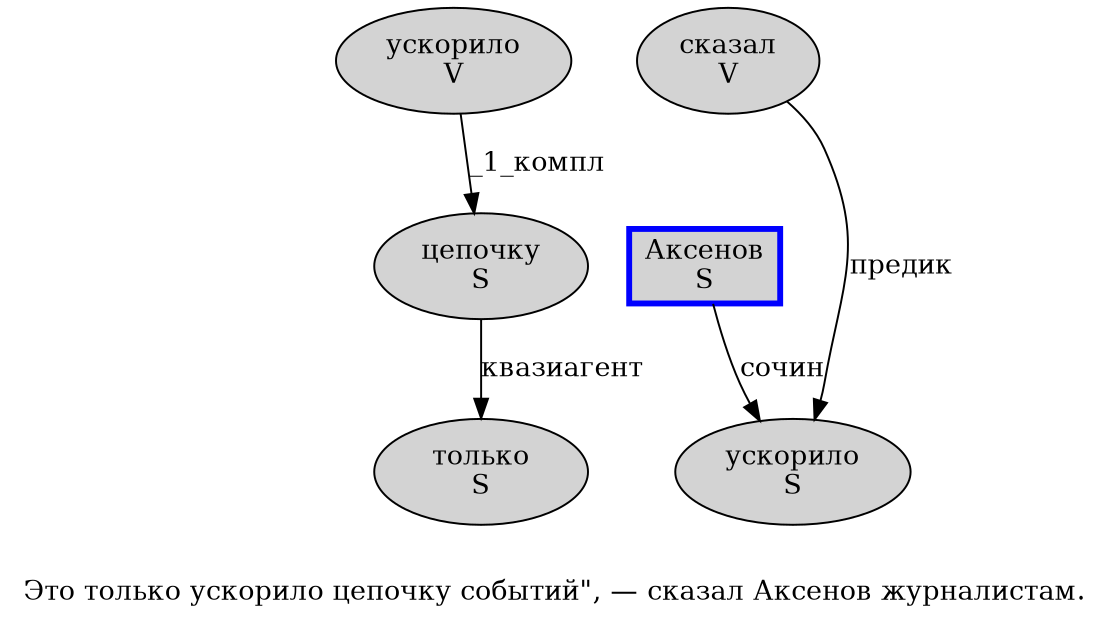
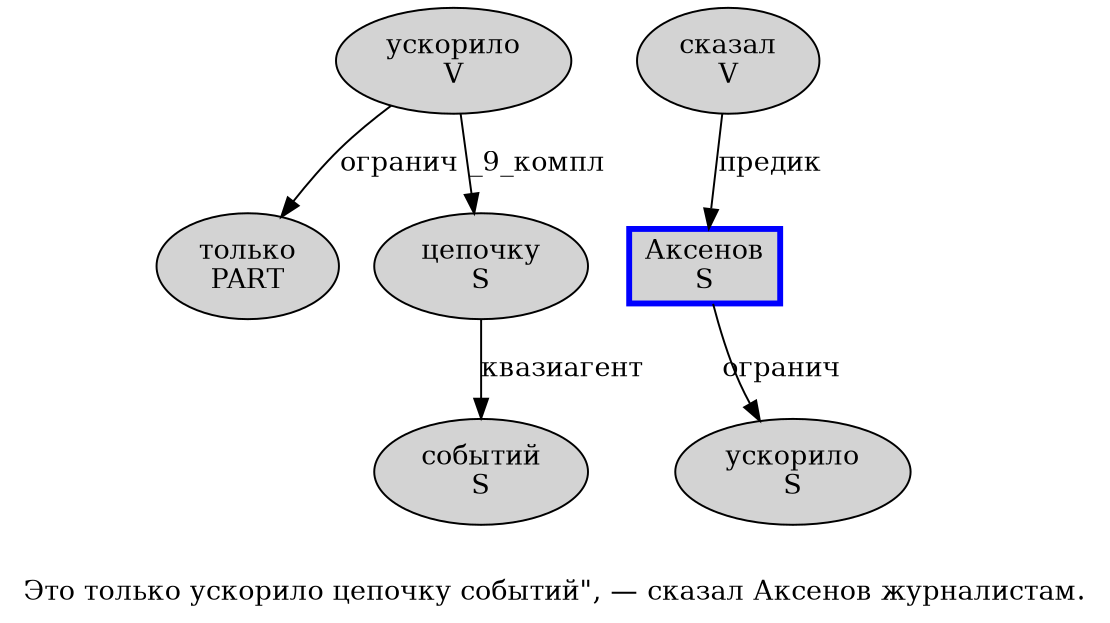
edge "ускорило V" -> "цепочку S": label "_1_компл" -> "_9_компл"
edge "сказал V" -> "ускорило S": now "сказал V" -> "Аксенов S"
node "только PART": added
edge "Аксенов S" -> "ускорило S": label "сочин" -> "огранич"
node "только S": label "только S" -> "событий S"
